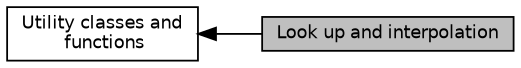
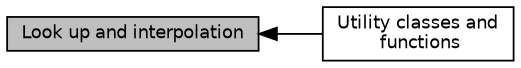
edge "Look up and interpolation" -> "Utility classes and functions": reversed
